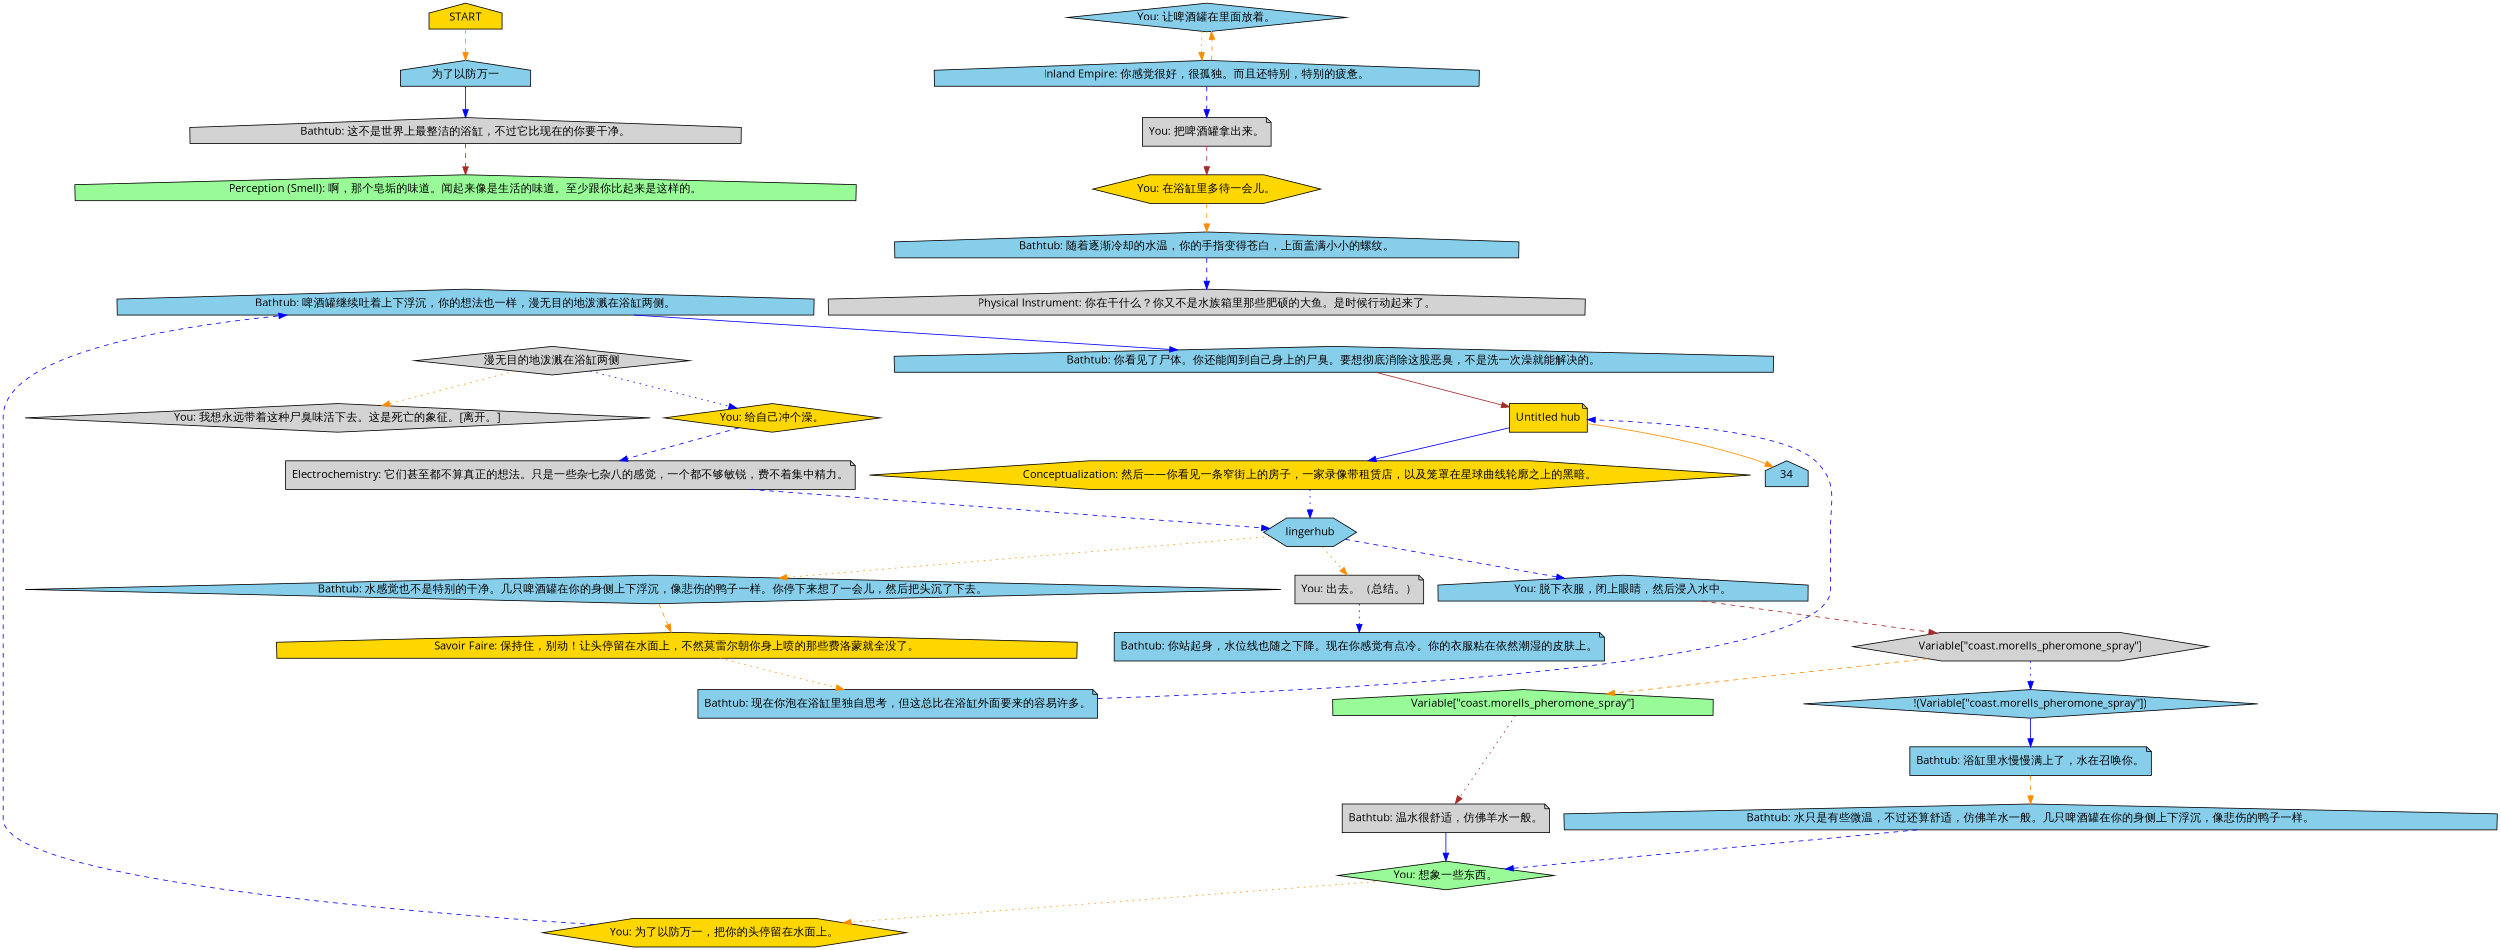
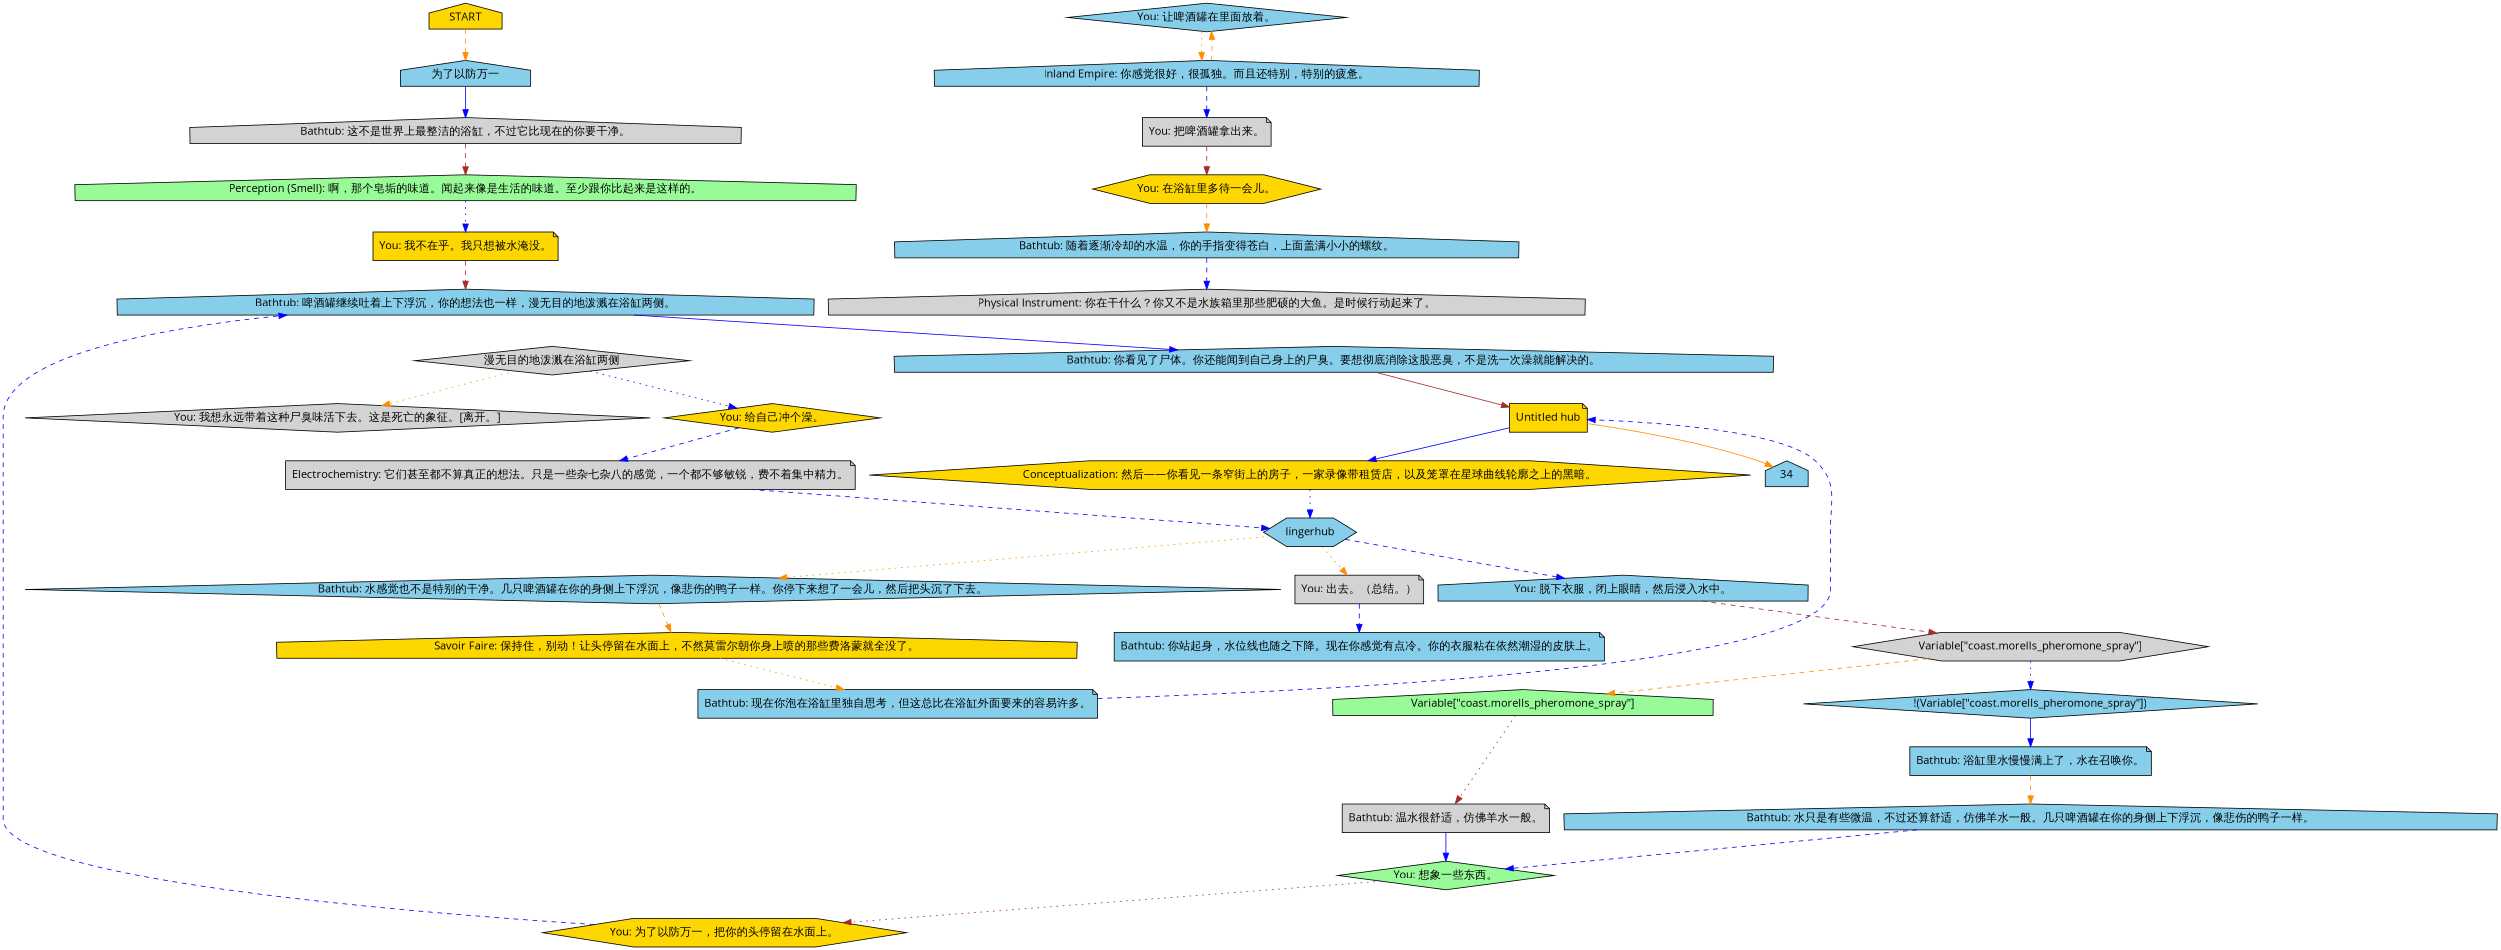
node "You: 我不在乎。我只想被水淹没。": added
edge "You: 出去。（总结。）" -> "Bathtub: 你站起身，水位线也随之下降。现在你感觉有点冷。你的衣服粘在依然潮湿的皮肤上。": style dotted -> dashed
edge "You: 想象一些东西。" -> "You: 为了以防万一，把你的头停留在水面上。": color darkorange -> brown
